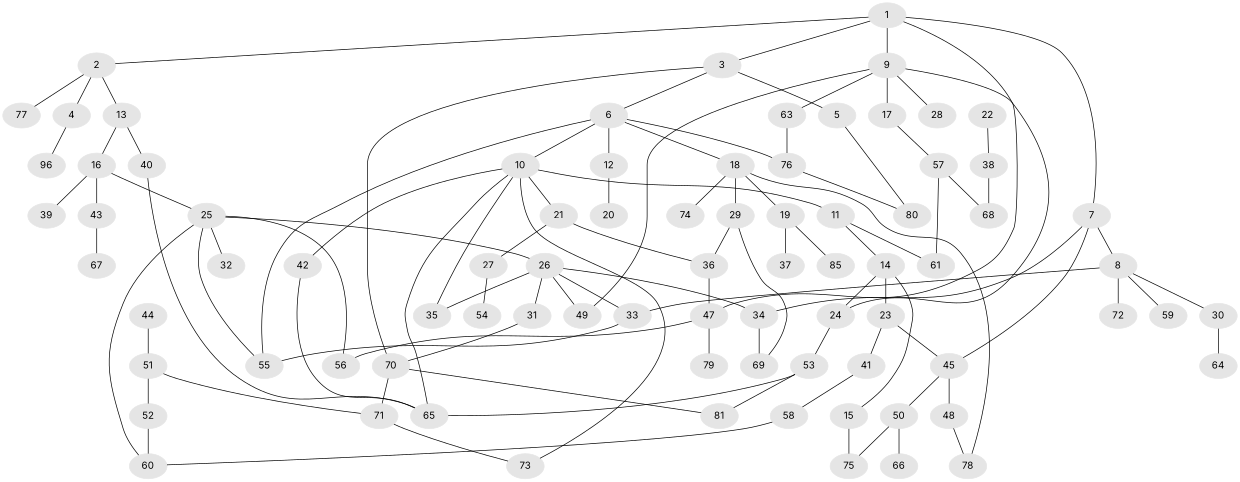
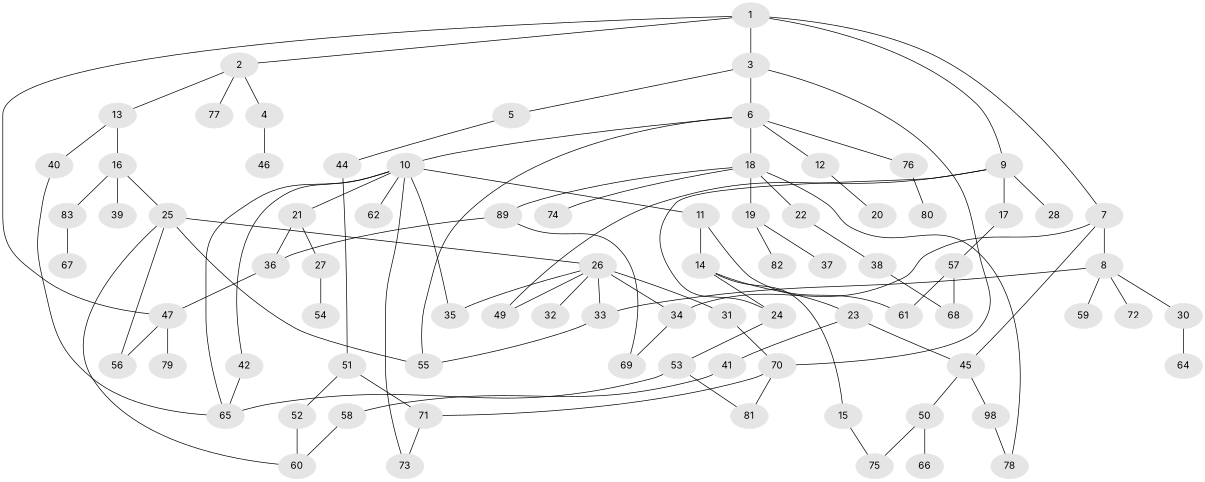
node "63": removed
node "96": label "96" -> "46"
edge "5" -- "80": now "5" -- "44"
edge "18" -- "22": added
node "43": label "43" -> "83"
node "62": added
node "29": label "29" -> "89"
edge "25" -- "32": now "26" -- "32"
node "85": label "85" -> "82"
node "48": label "48" -> "98"
